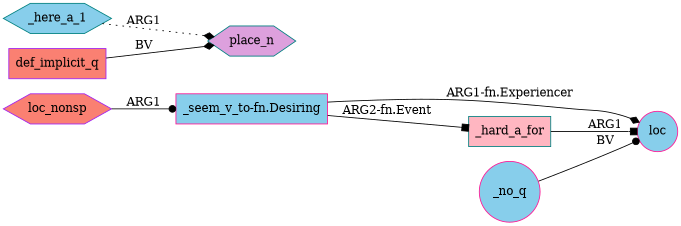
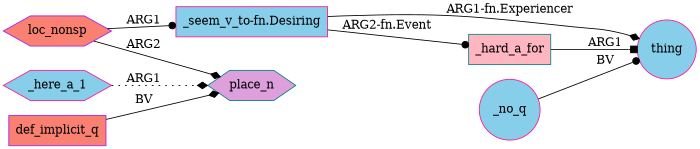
node "_here_a_1": color teal -> deeppink
edge "loc_nonsp" -> "place_n": added, label "ARG2"
edge "_seem_v_to-fn.Desiring" -> "_hard_a_for": arrowhead box -> dot
node "loc": label "loc" -> "thing"
